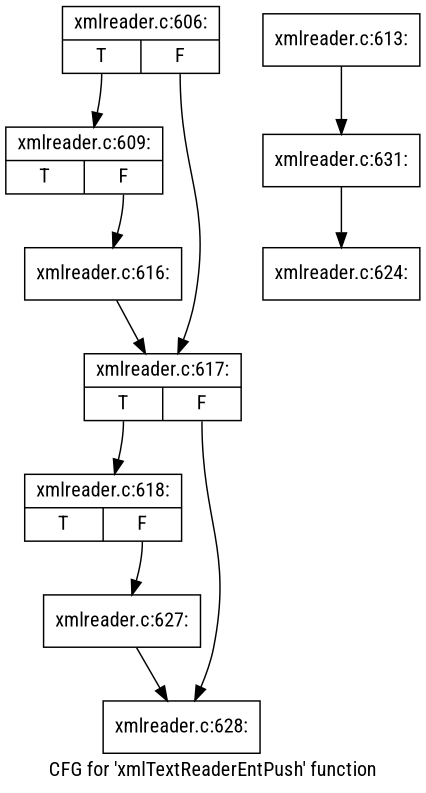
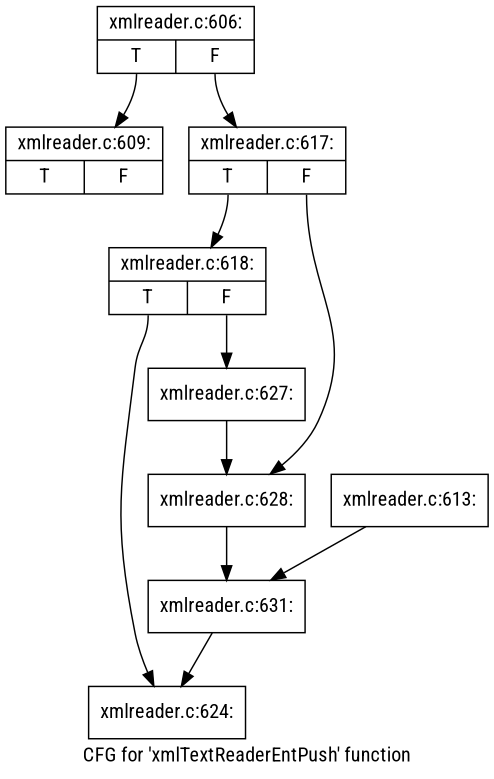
node "xmlreader.c:616:": removed
edge "xmlreader.c:618:" -> "xmlreader.c:624:": added
edge "xmlreader.c:628:" -> "xmlreader.c:631:": added
